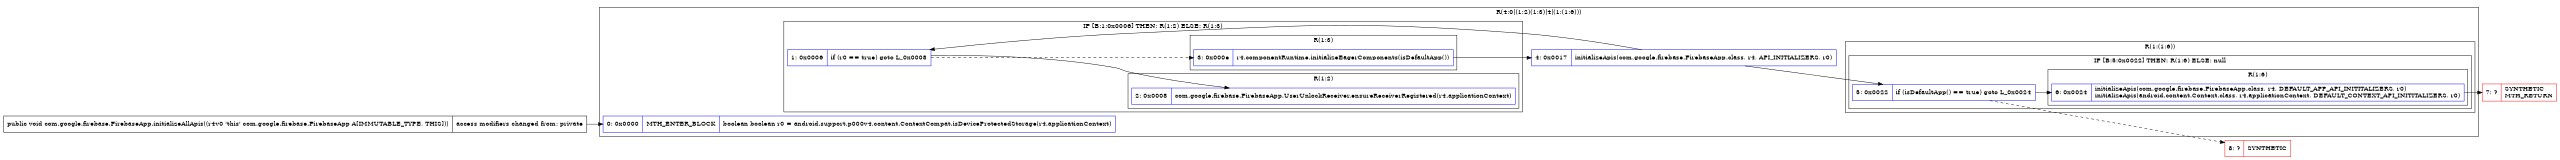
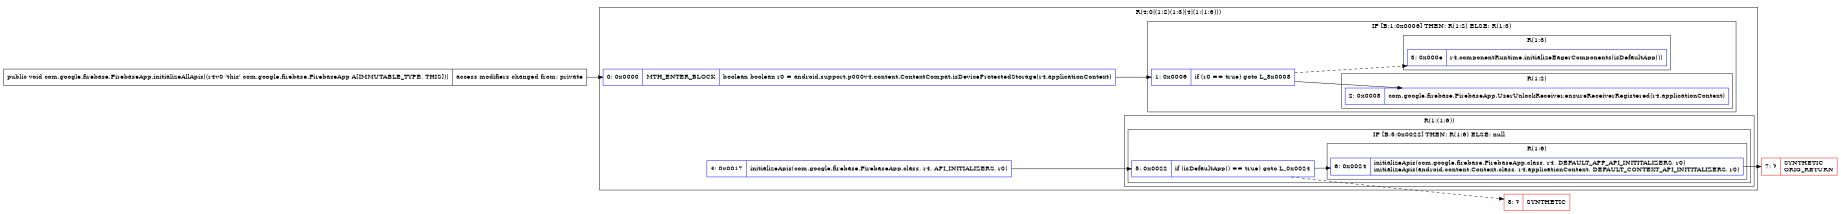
edge "4: 0x0017" -> "1: 0x0006": now "0: 0x0000" -> "1: 0x0006"
node "1: 0x0006": text "if (r0 == true) goto L_0x0008" -> "if (r0 == true) goto L_8x0008"
edge "3: 0x000e" -> "4: 0x0017": removed
node "7: ?": text "MTH_RETURN" -> "ORIG_RETURN"
